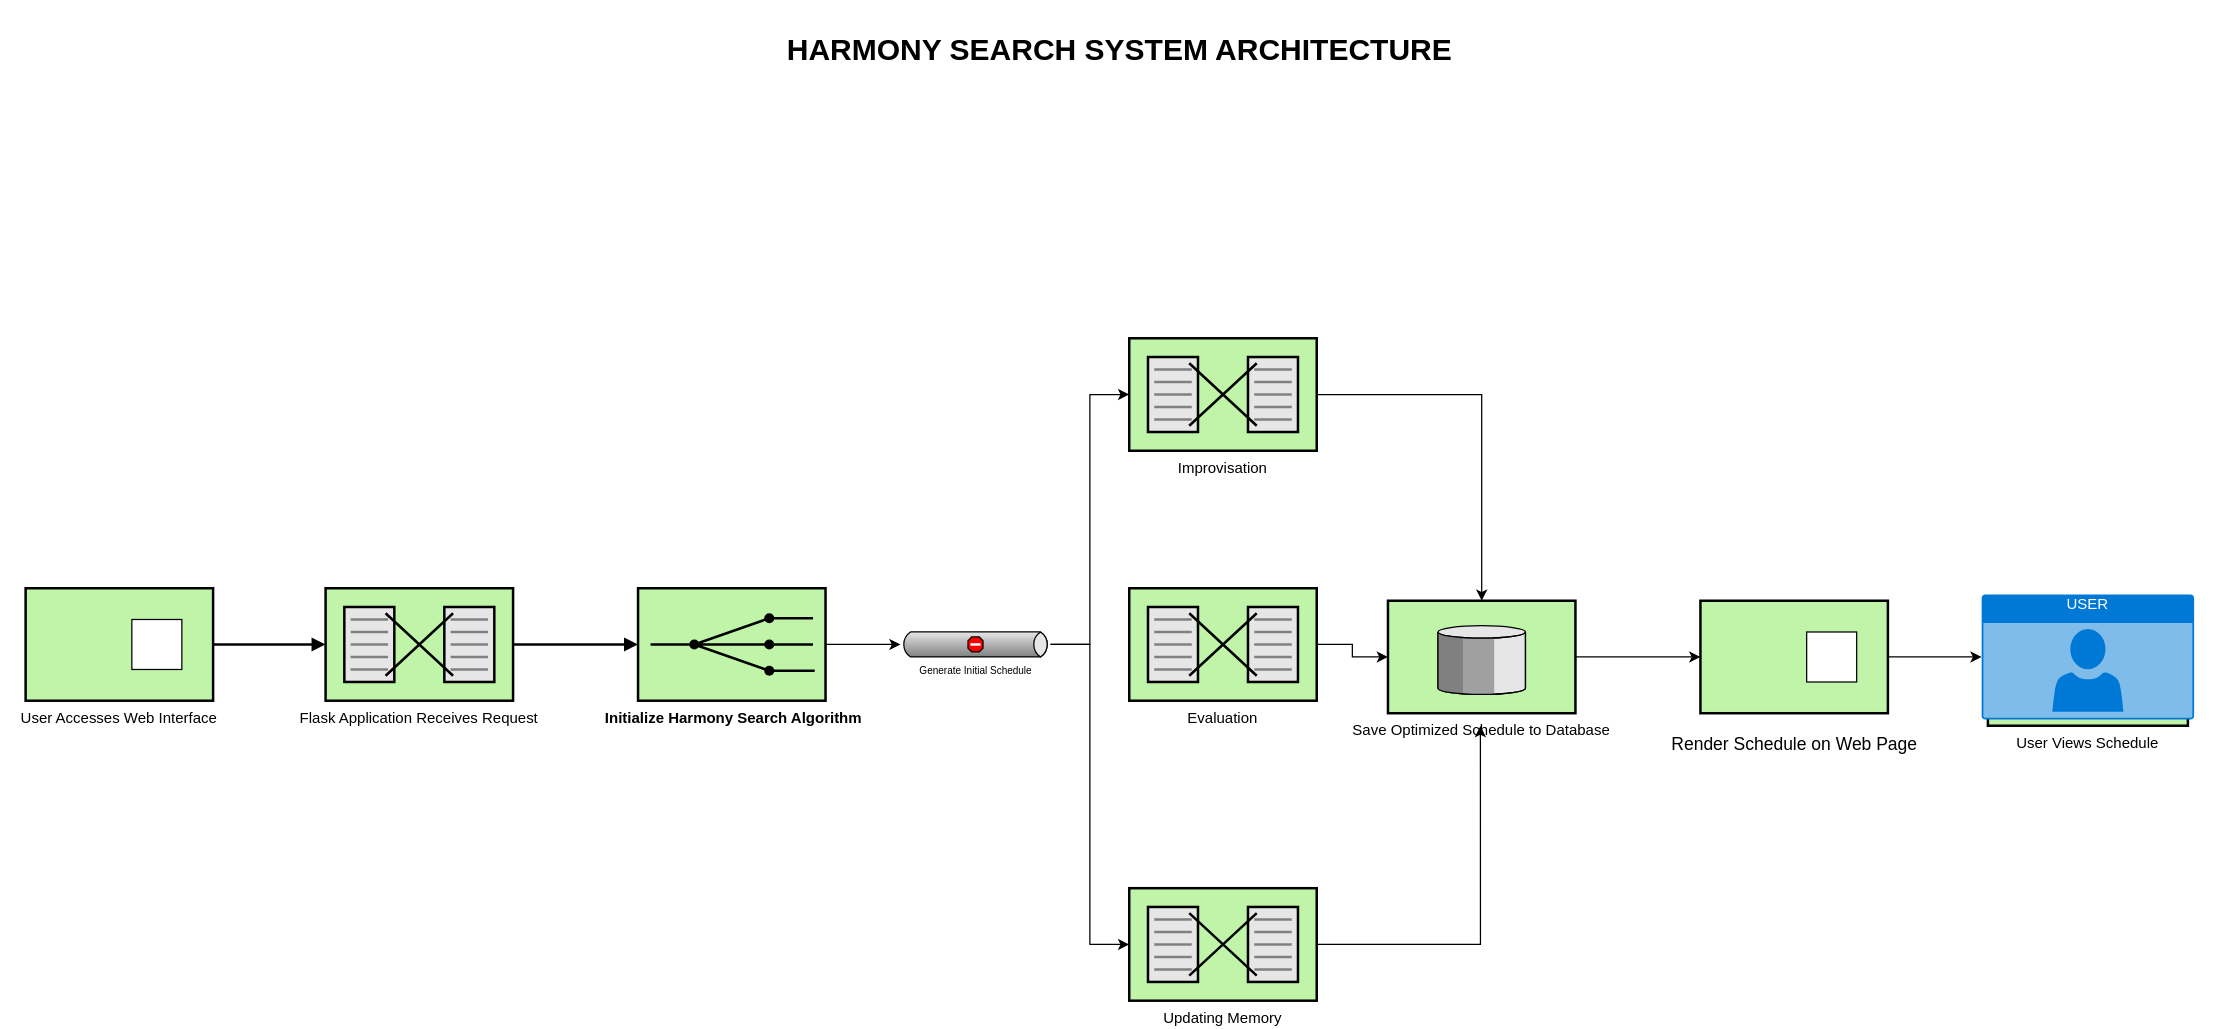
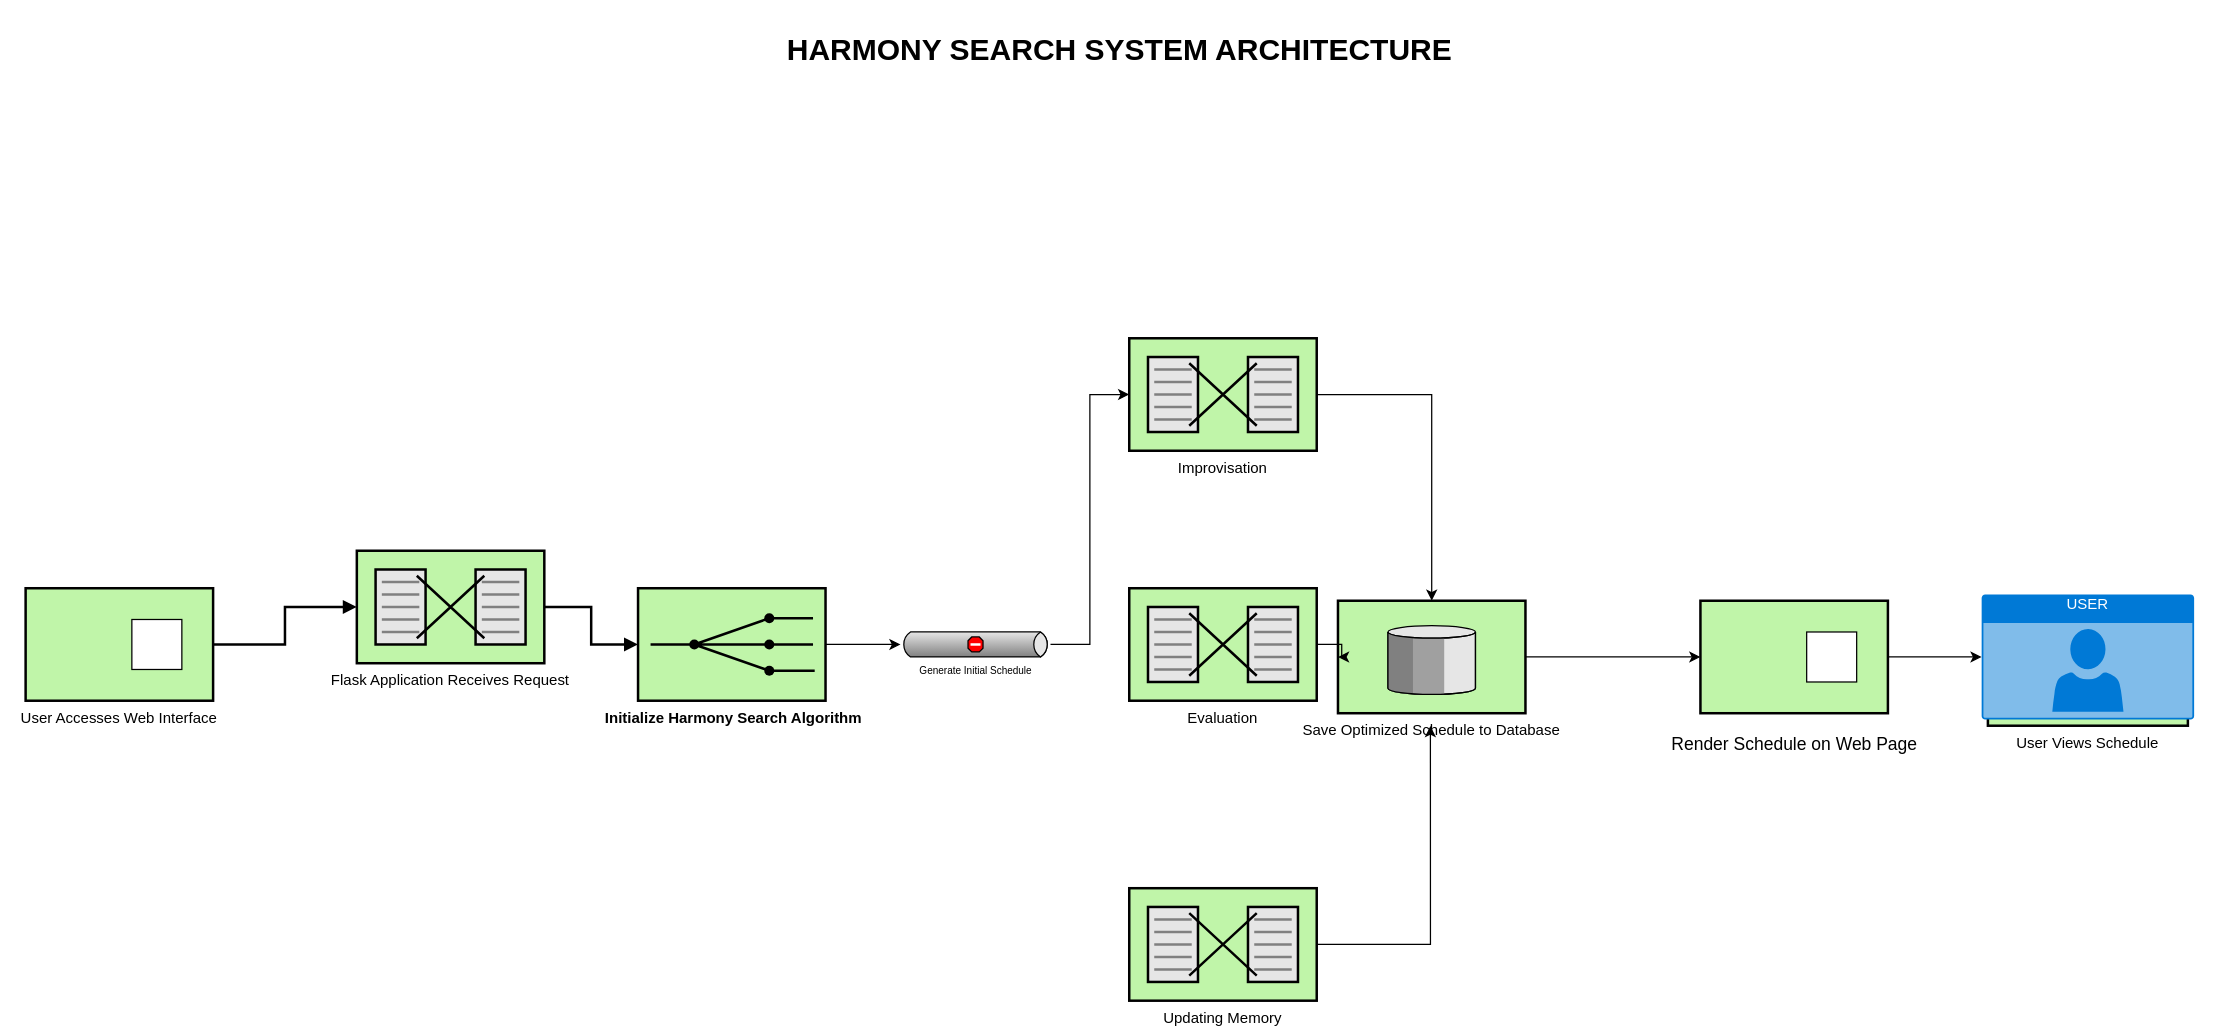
node "Flask Application Receives Request": moved (419, 644) -> (451, 607)
node "Save Optimized Schedule to Database": moved (1482, 657) -> (1432, 657)
edge "Generate Initial Schedule" -> "Updating Memory": removed
